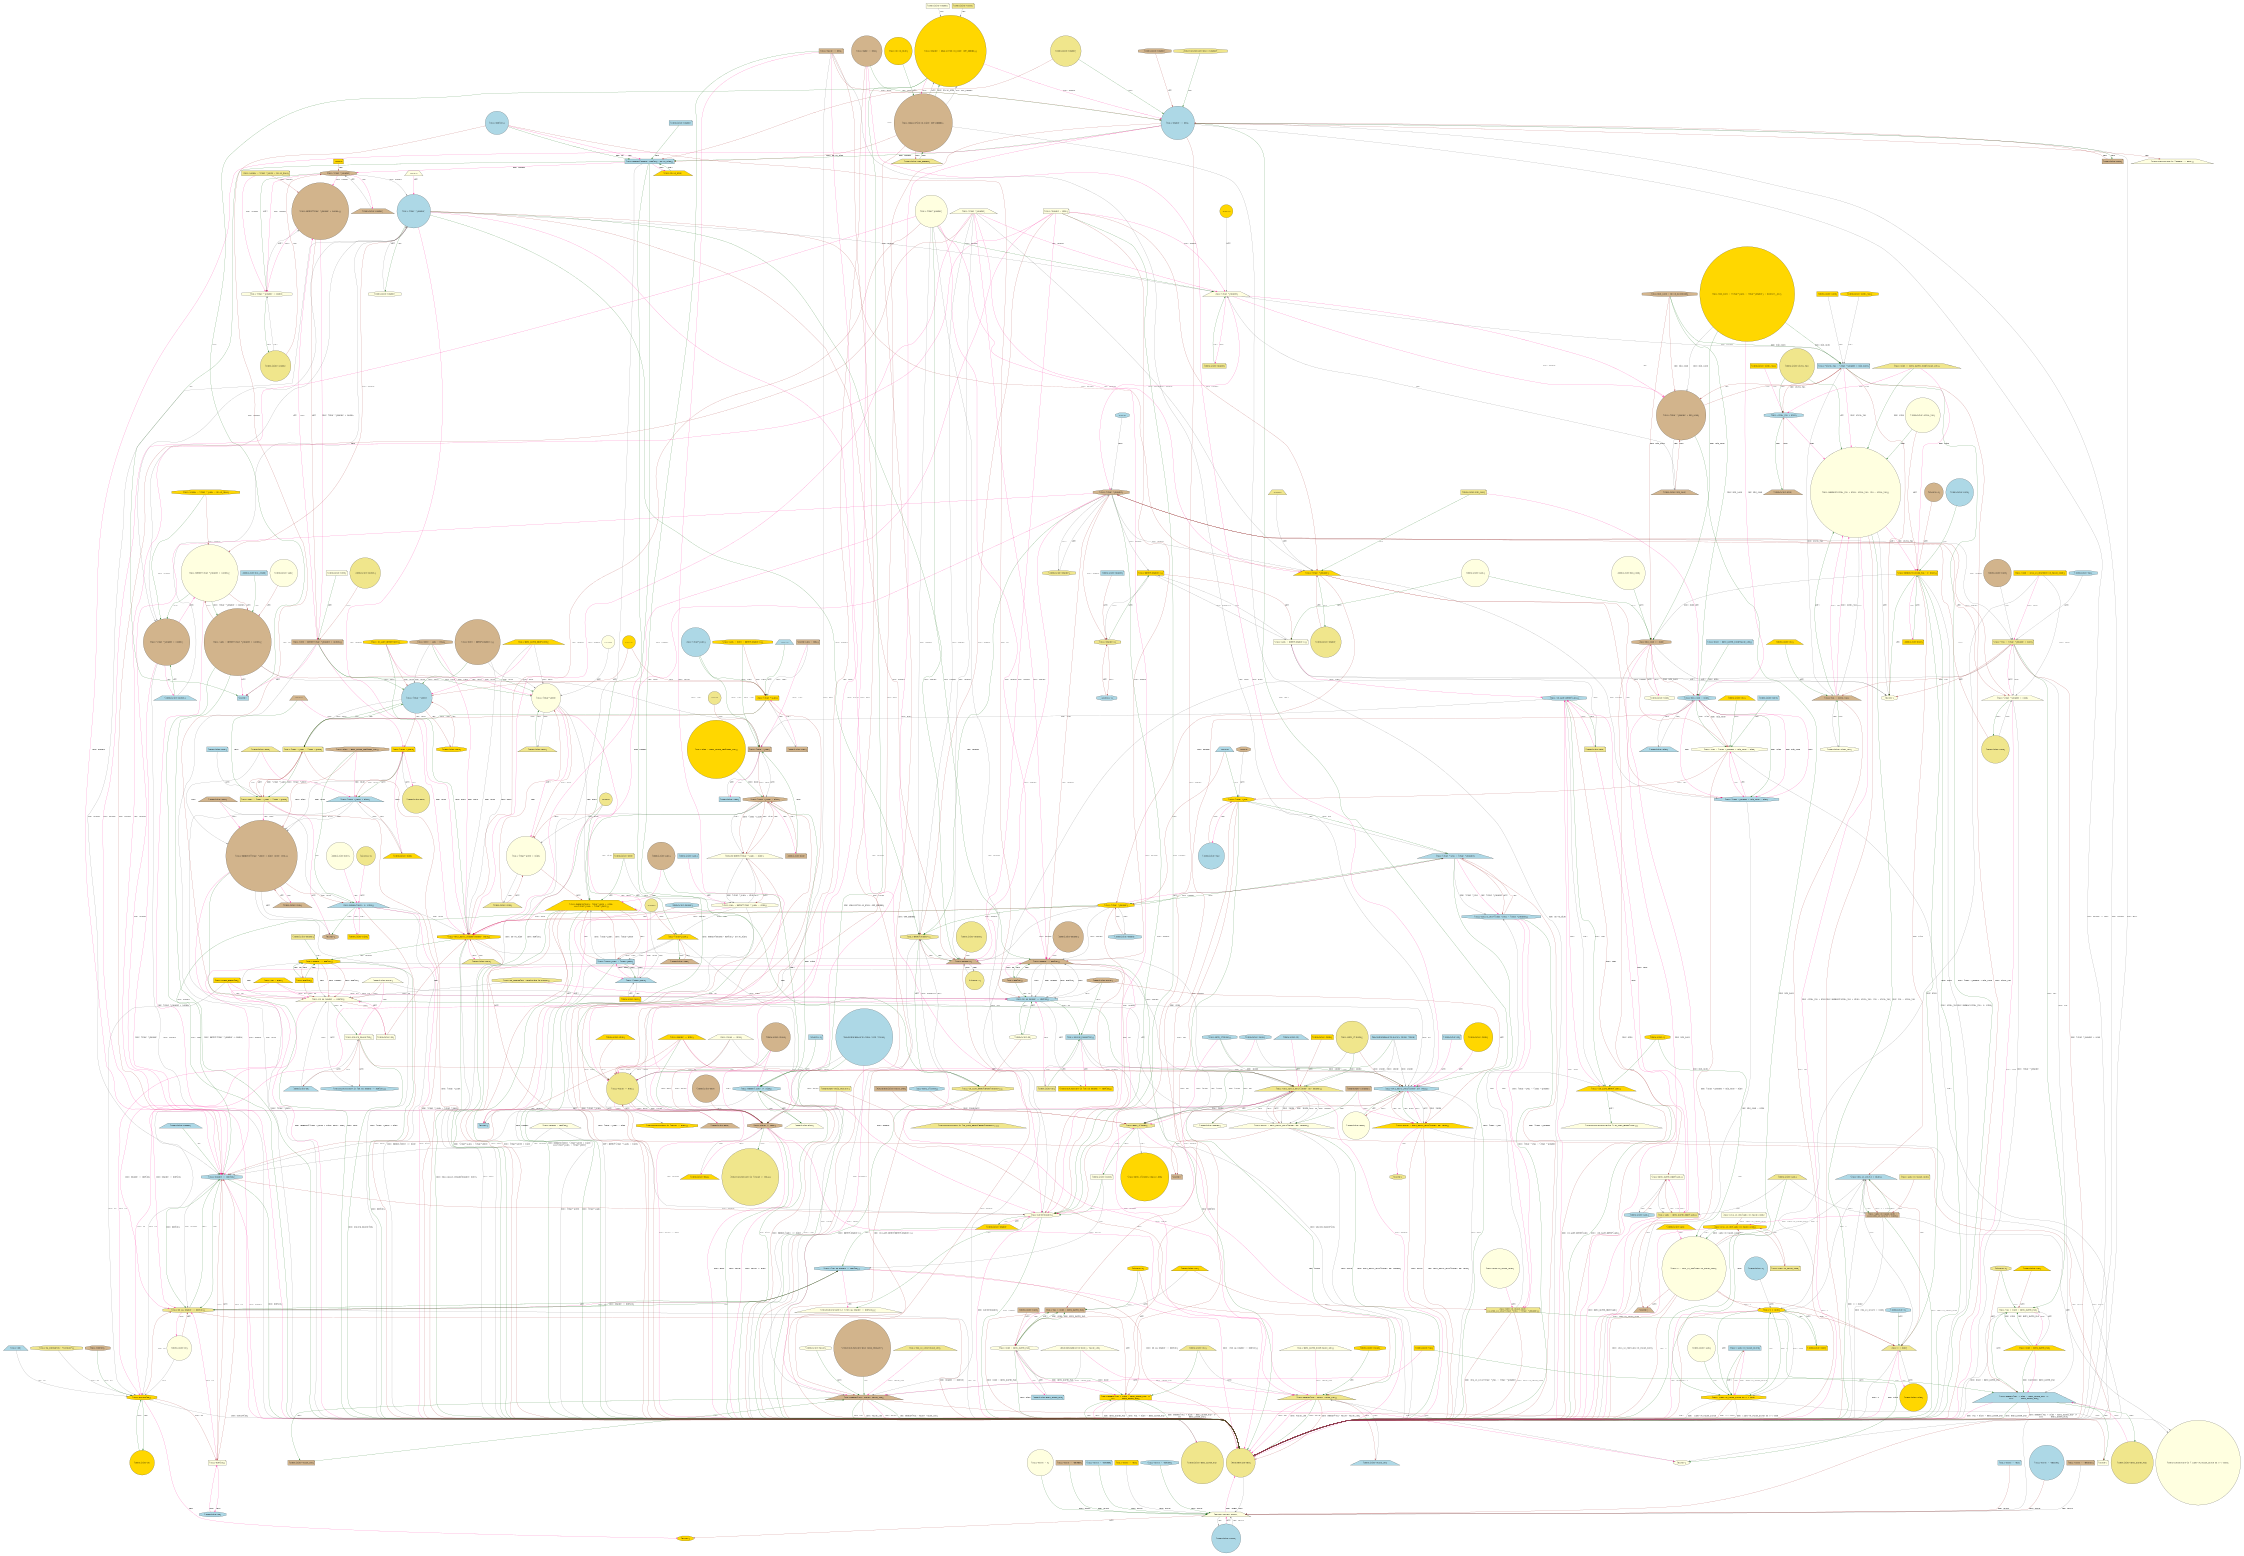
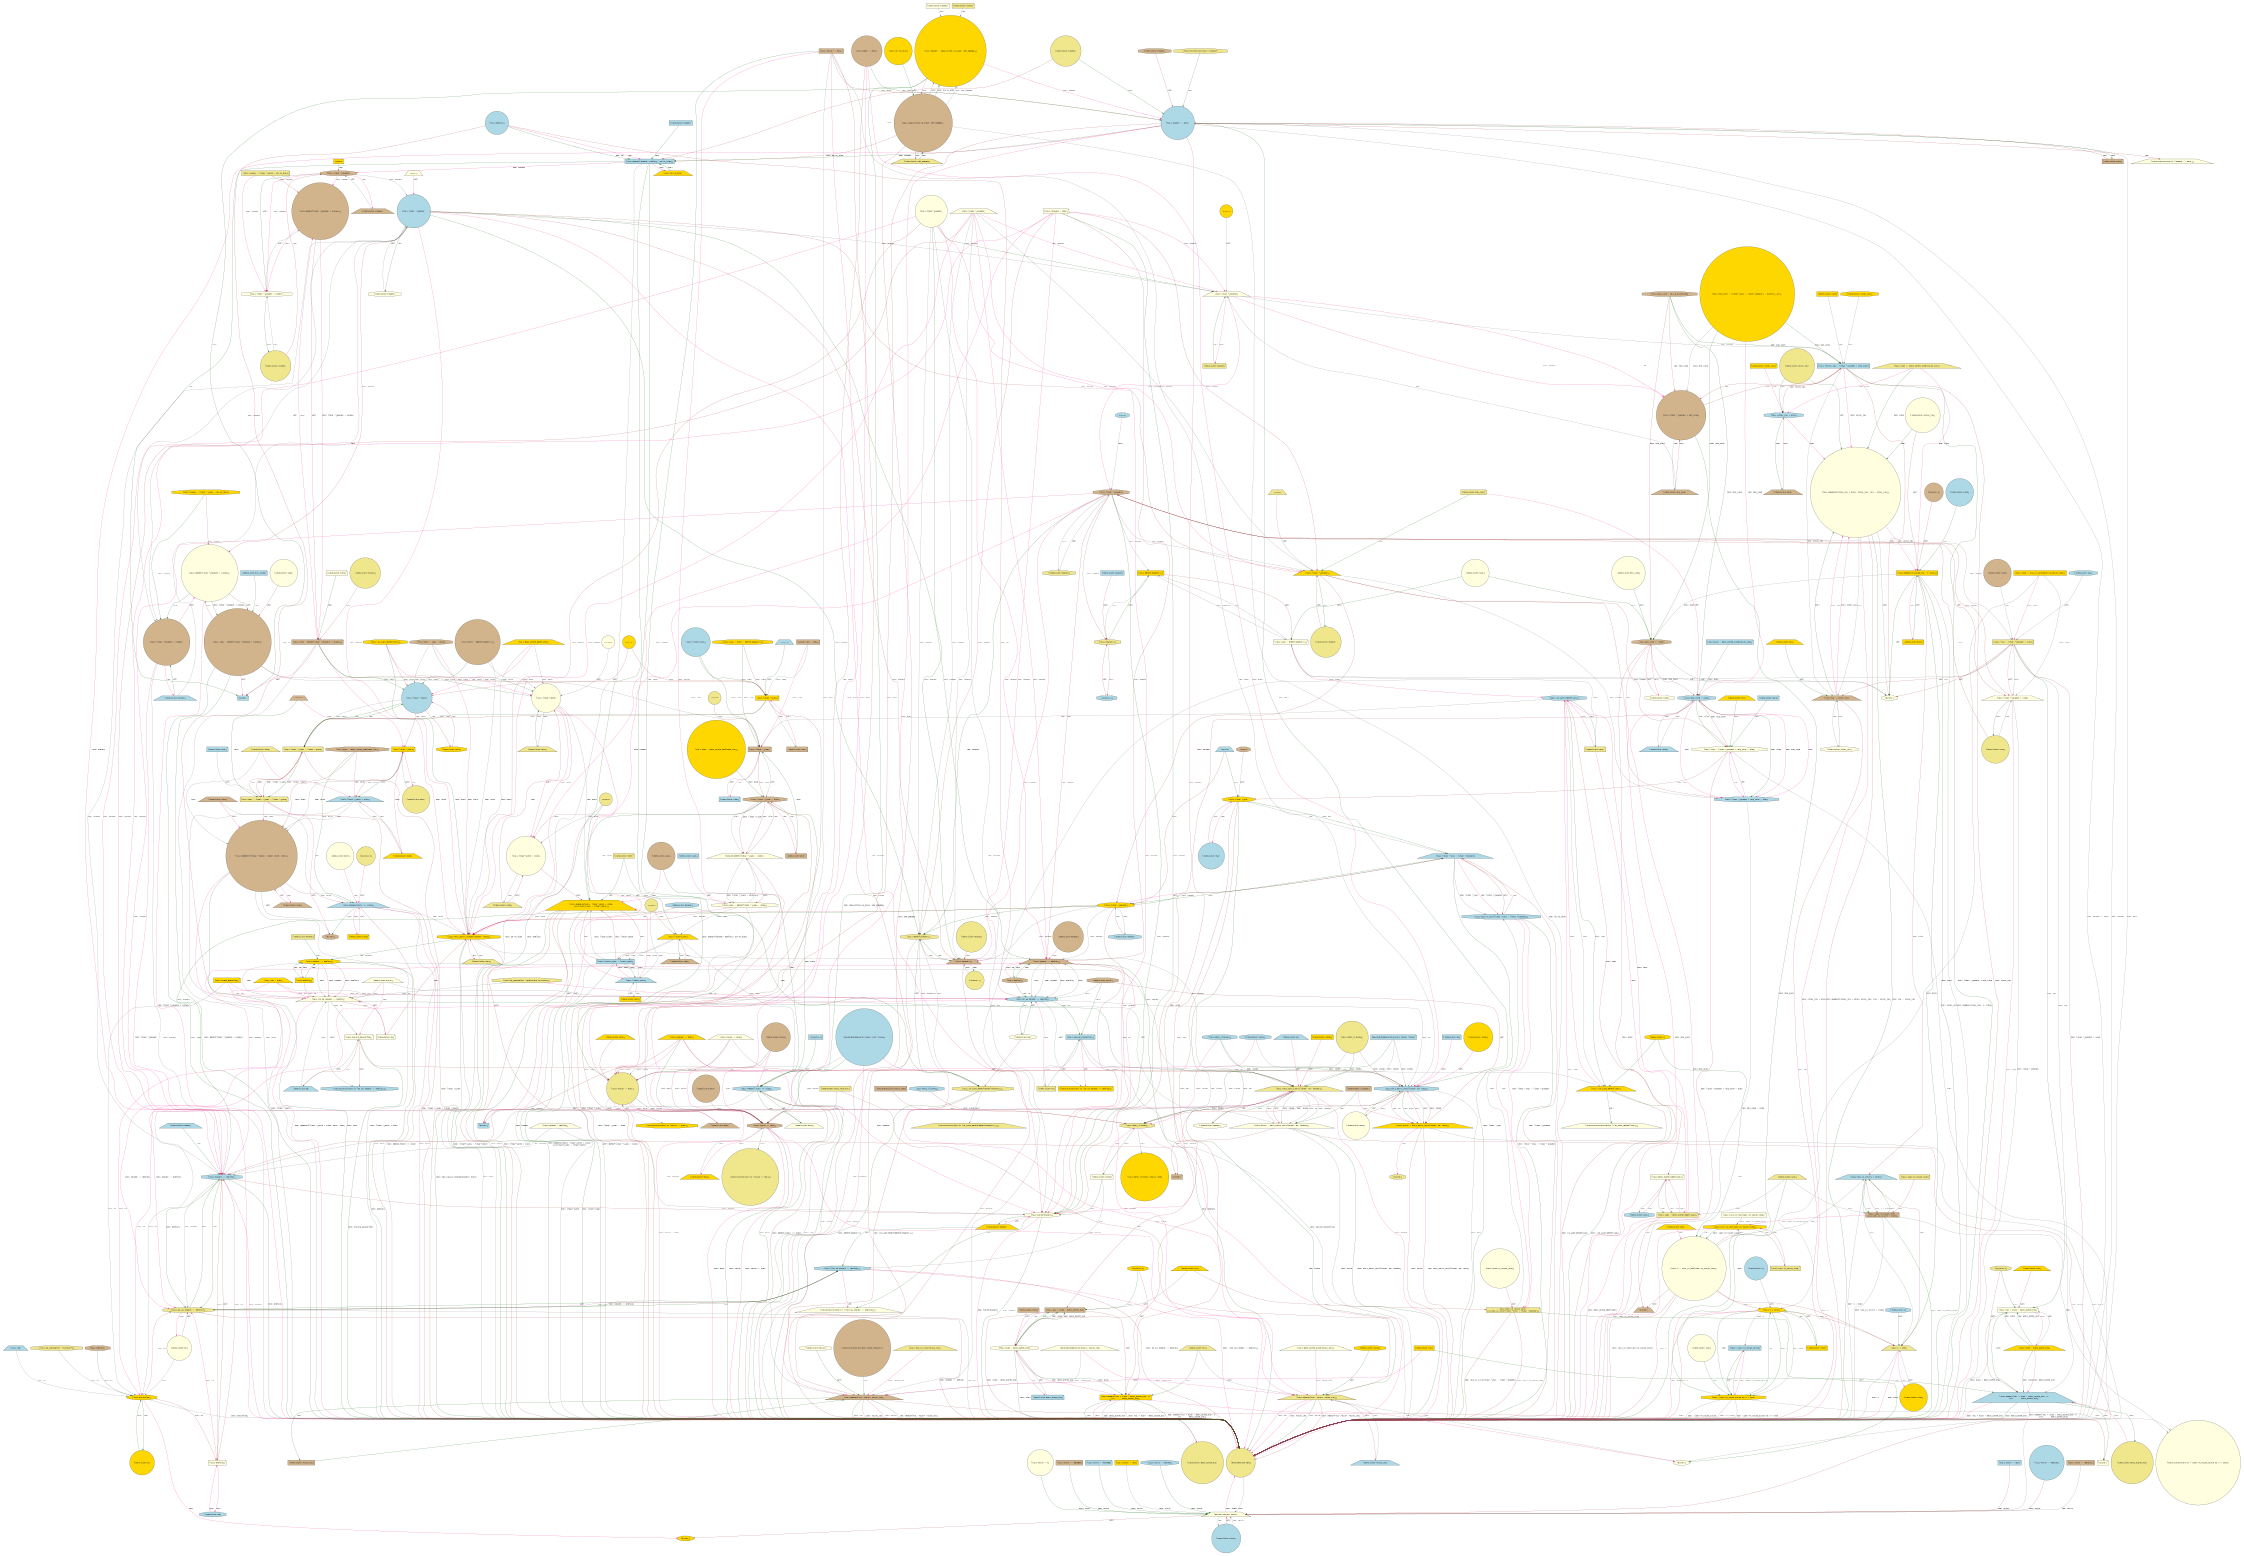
edge "(Call,o < offs)" -> "(Call,cpu_to_le16(o + size))": now "(Call,o < offs)" -> "(Call,!last->e_value_block)"
